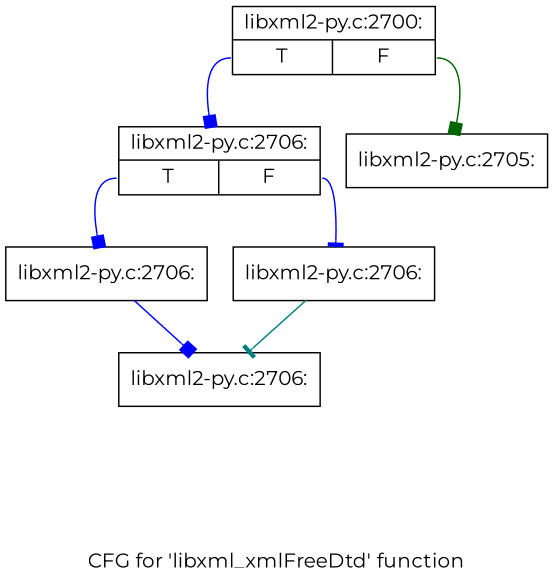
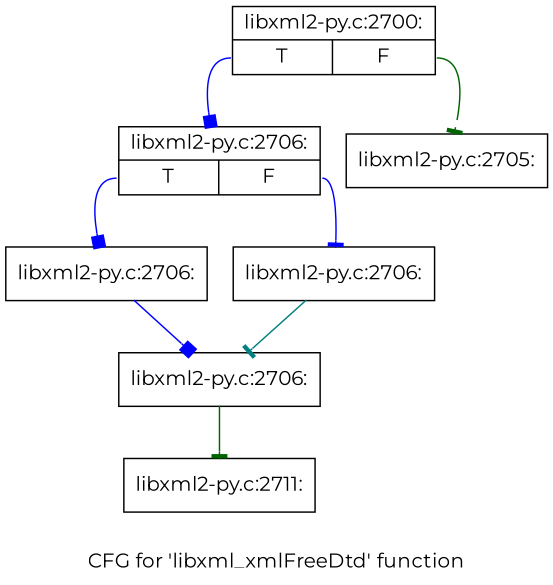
edge "libxml2-py.c:2700:" -> "libxml2-py.c:2705:": arrowhead box -> tee
node "libxml2-py.c:2711:": added
